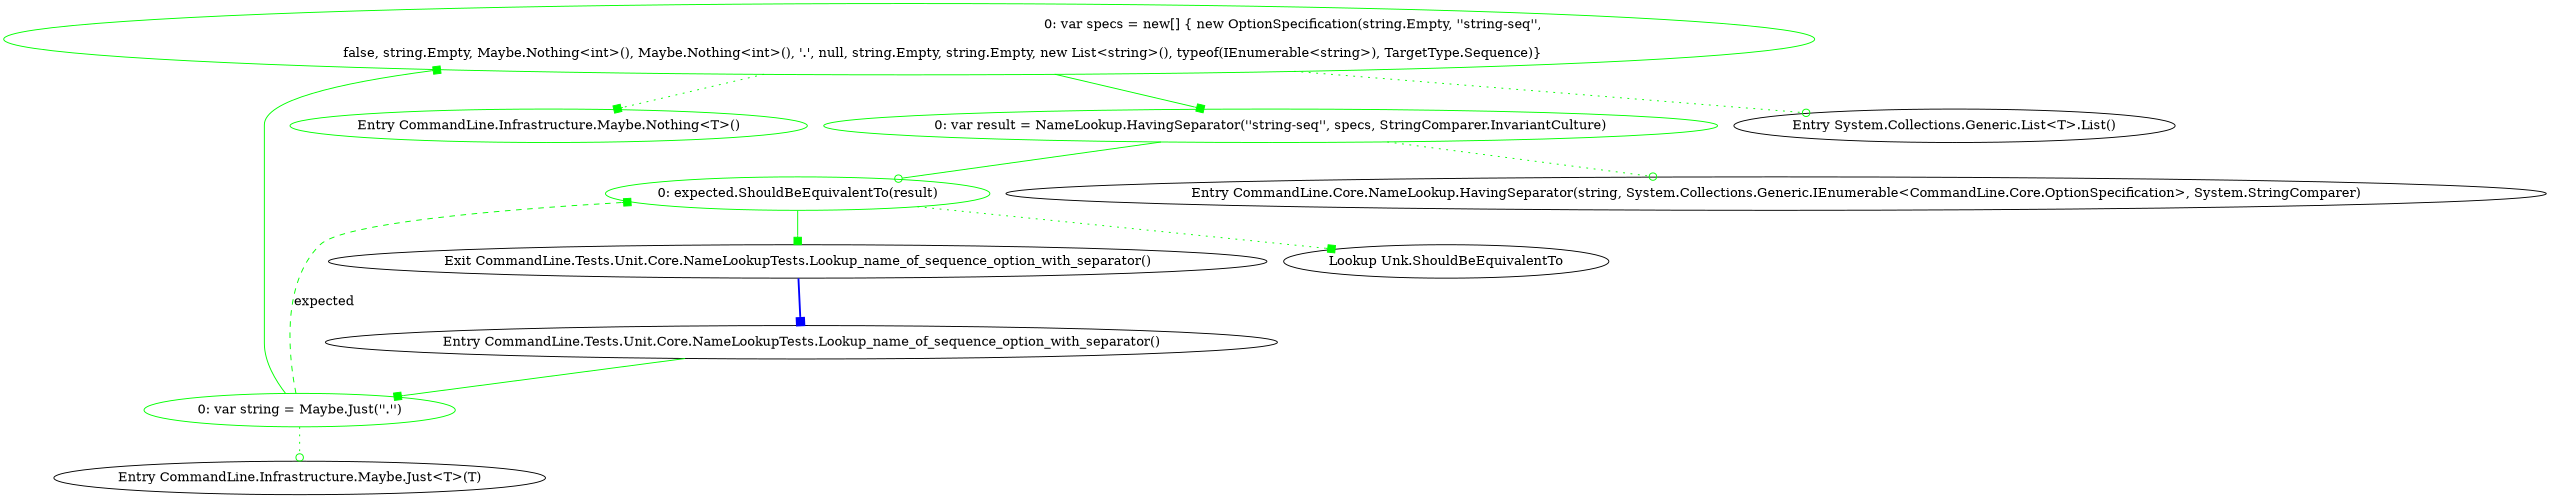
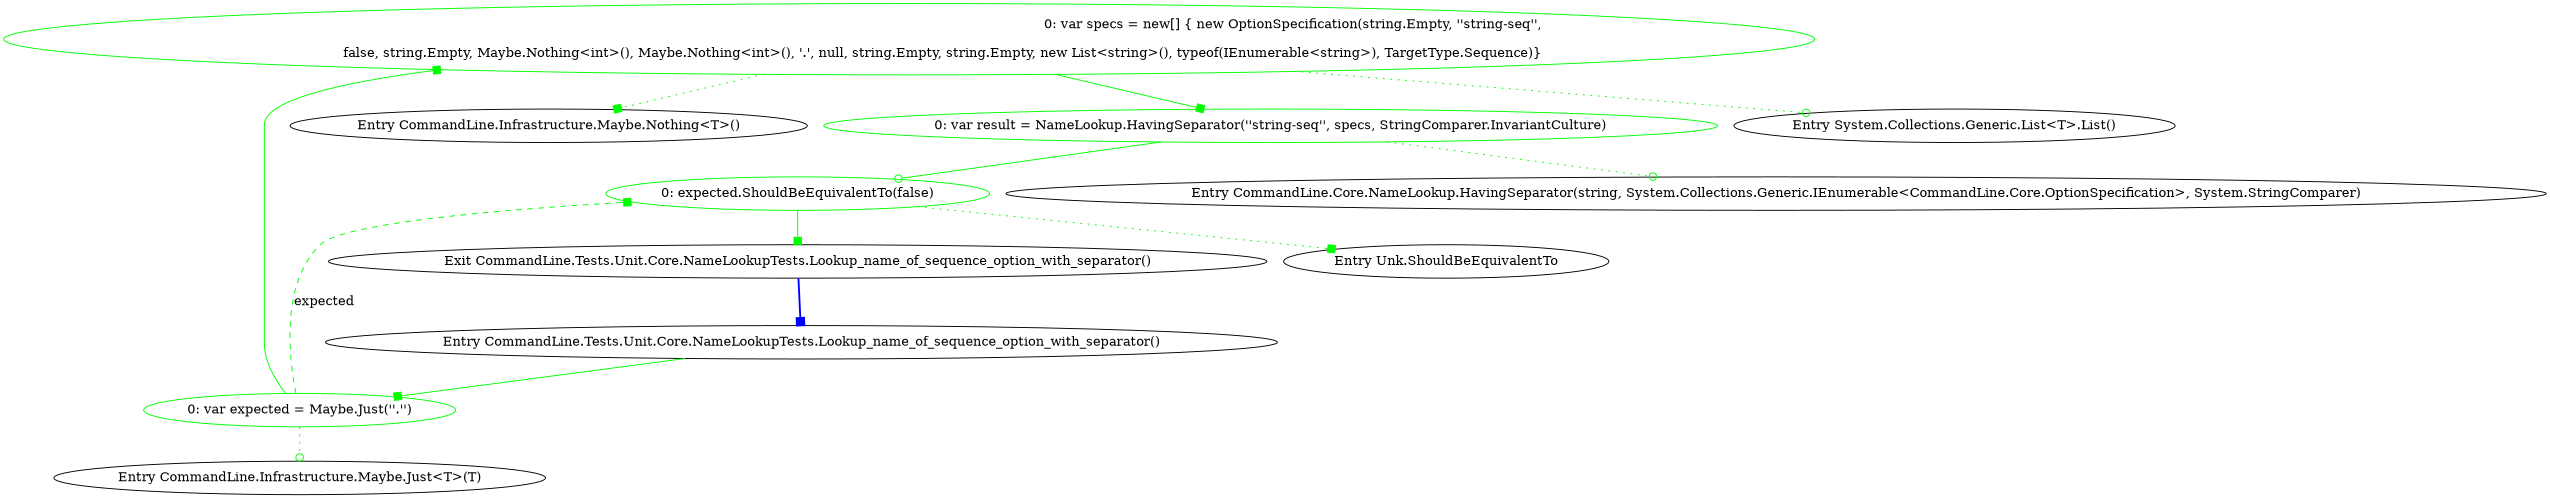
node "Entry CommandLine.Infrastructure.Maybe.Nothing<T>()": color green -> black
node "0: expected.ShouldBeEquivalentTo(result)": label "0: expected.ShouldBeEquivalentTo(result)" -> "0: expected.ShouldBeEquivalentTo(false)"
node "Lookup Unk.ShouldBeEquivalentTo": label "Lookup Unk.ShouldBeEquivalentTo" -> "Entry Unk.ShouldBeEquivalentTo"
node "0: var string = Maybe.Just(''.'')": label "0: var string = Maybe.Just(''.'')" -> "0: var expected = Maybe.Just(''.'')"
